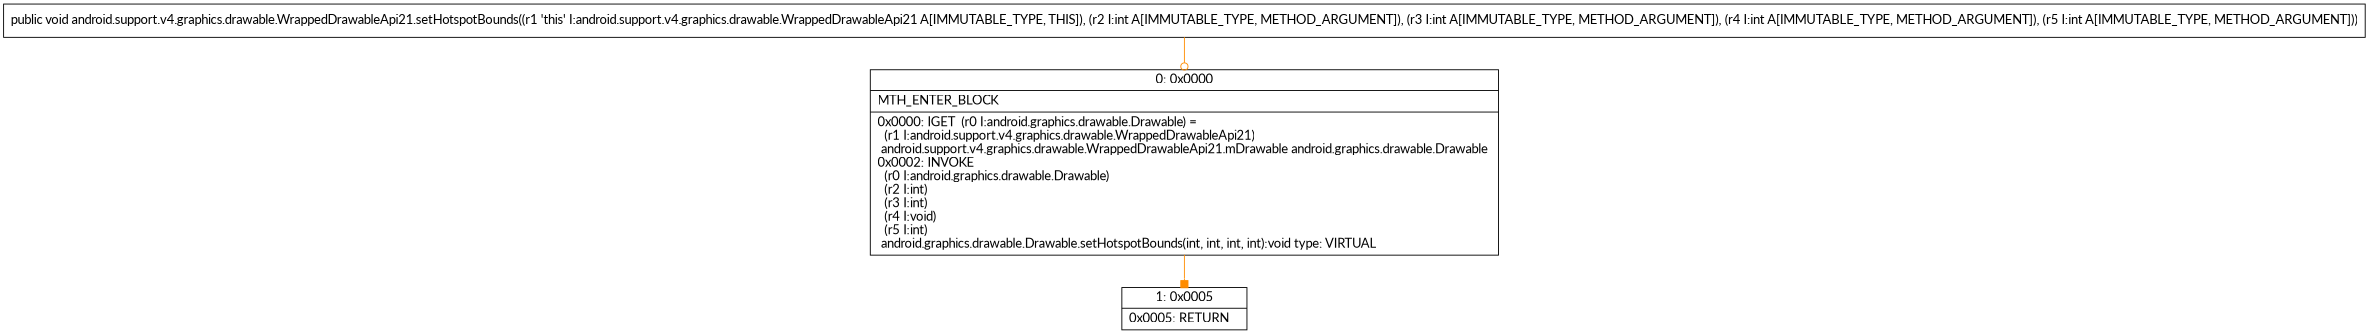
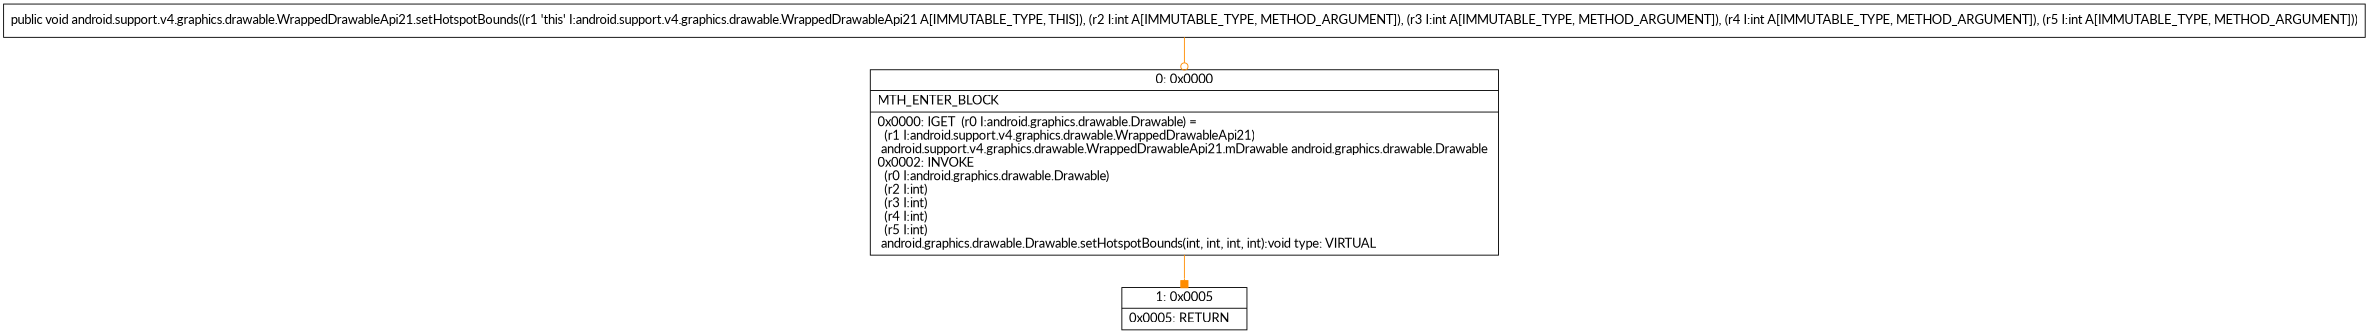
node "0: 0x0000": text "(r4 I:void)" -> "(r4 I:int)"
